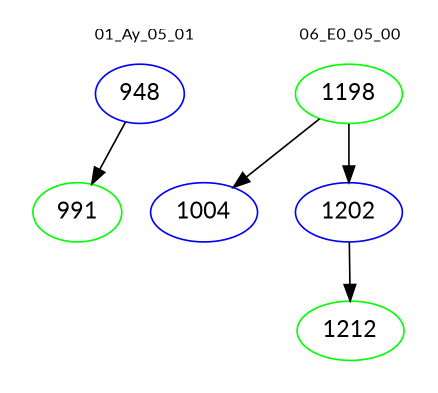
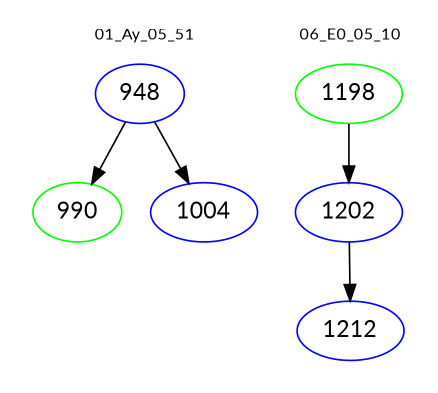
cluster "01_Ay_05_01": label "01_Ay_05_01" -> "01_Ay_05_51"
cluster "06_E0_05_00": label "06_E0_05_00" -> "06_E0_05_10"
edge "1198" -> "1004": now "948" -> "1004"
node "991": label "991" -> "990"
node "1212": color green -> blue
